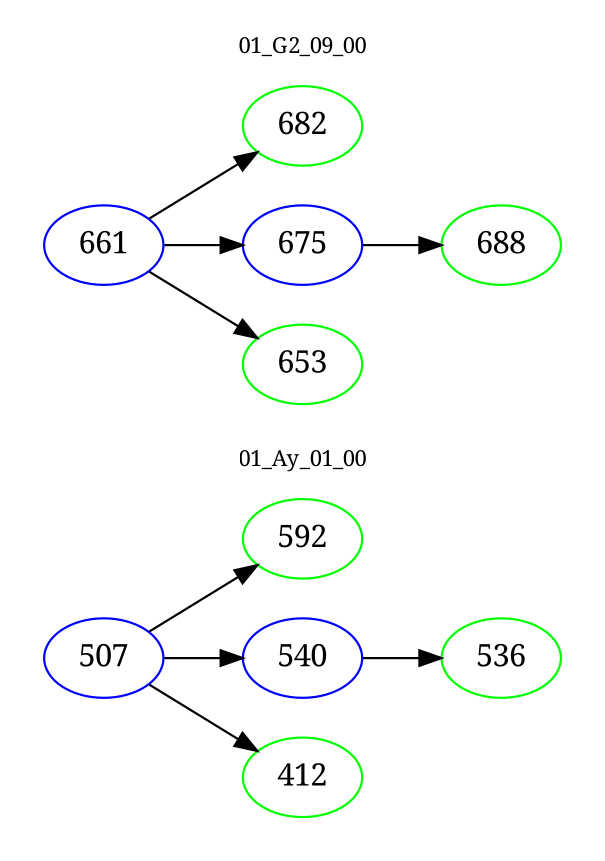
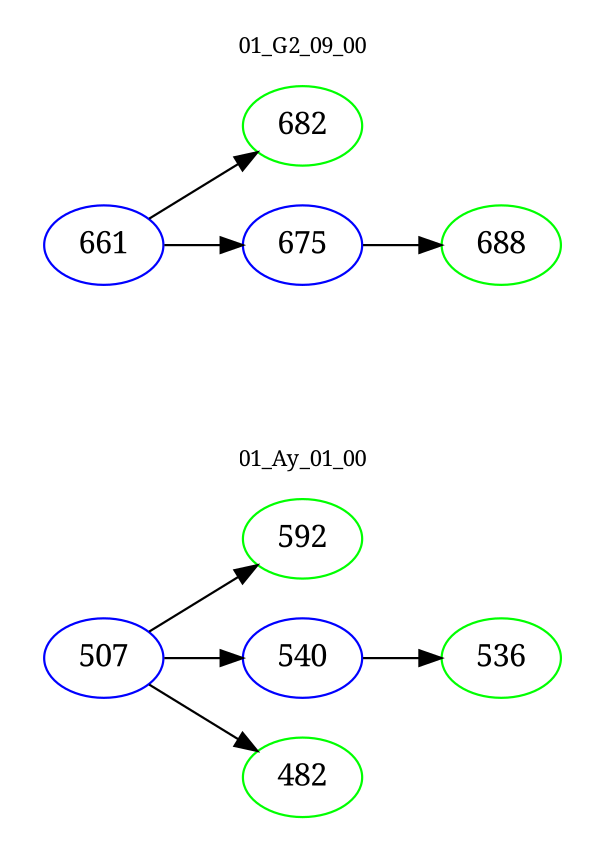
node "653": removed
node "412": label "412" -> "482"
